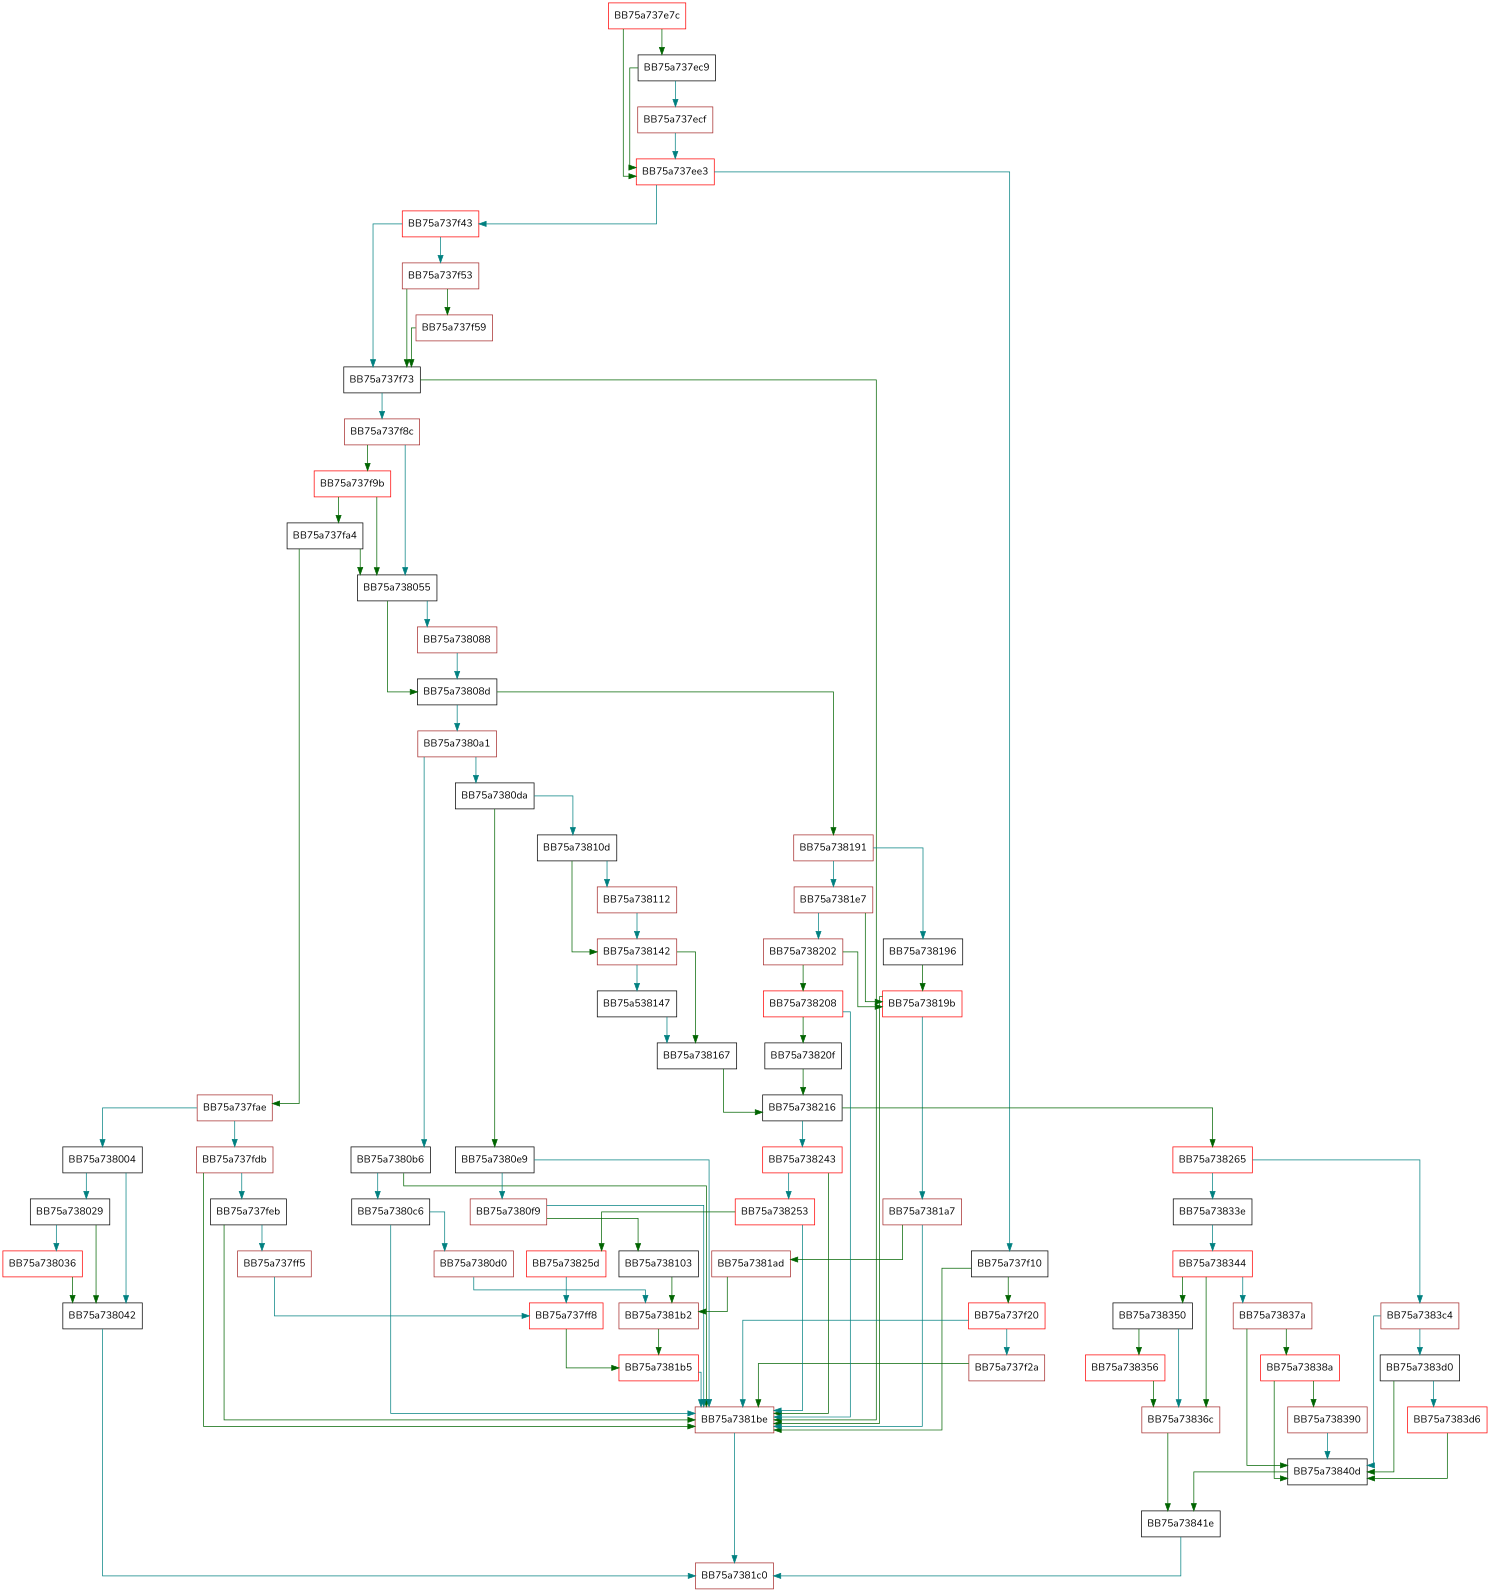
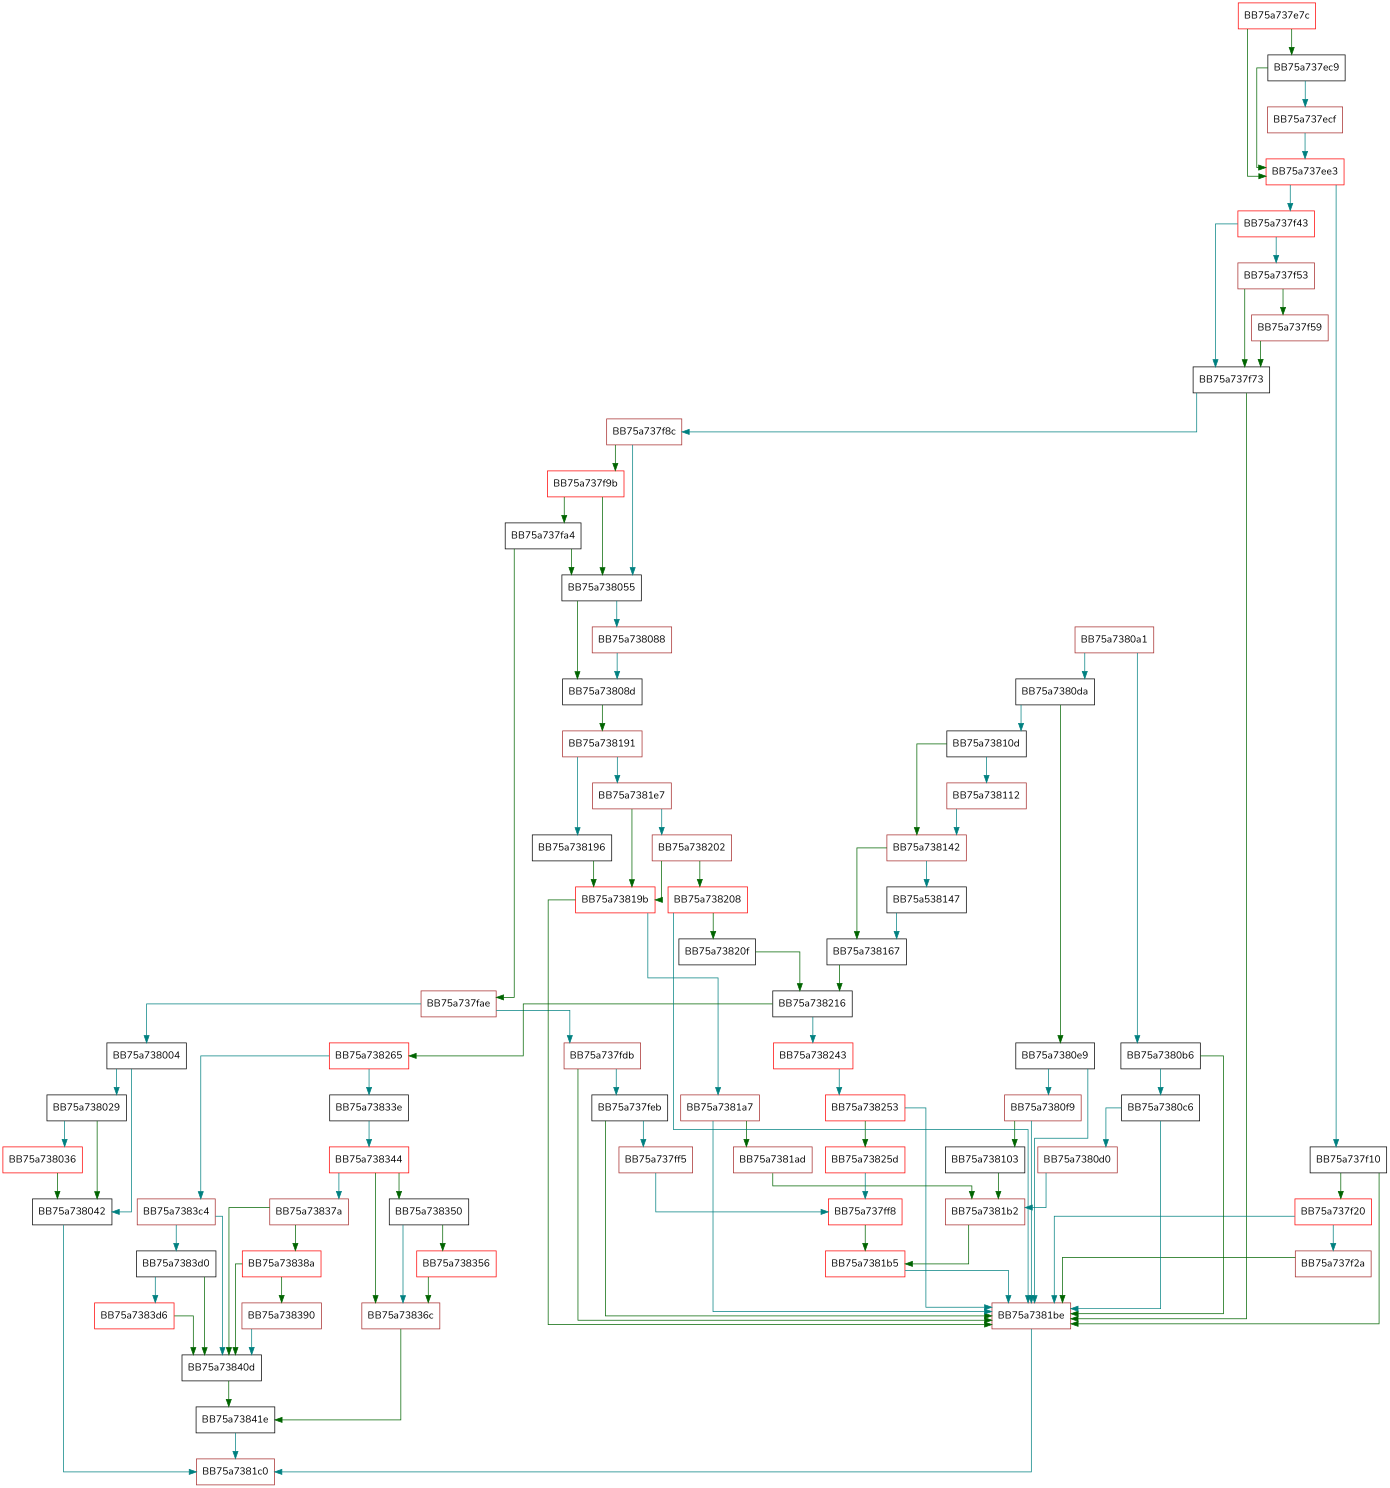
edge "BB75a73808d" -> "BB75a7380a1": removed
edge "BB75a738243" -> "BB75a7381be": removed
